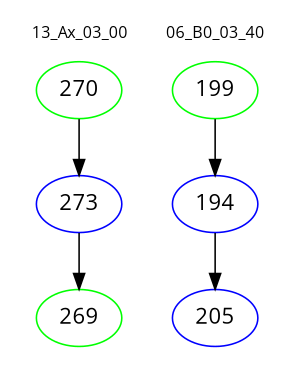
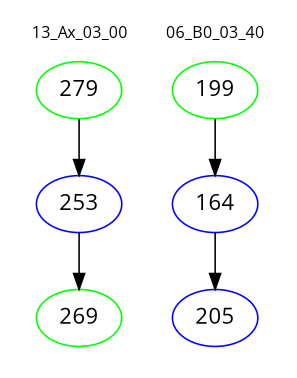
node "270": label "270" -> "279"
node "273": label "273" -> "253"
node "194": label "194" -> "164"
